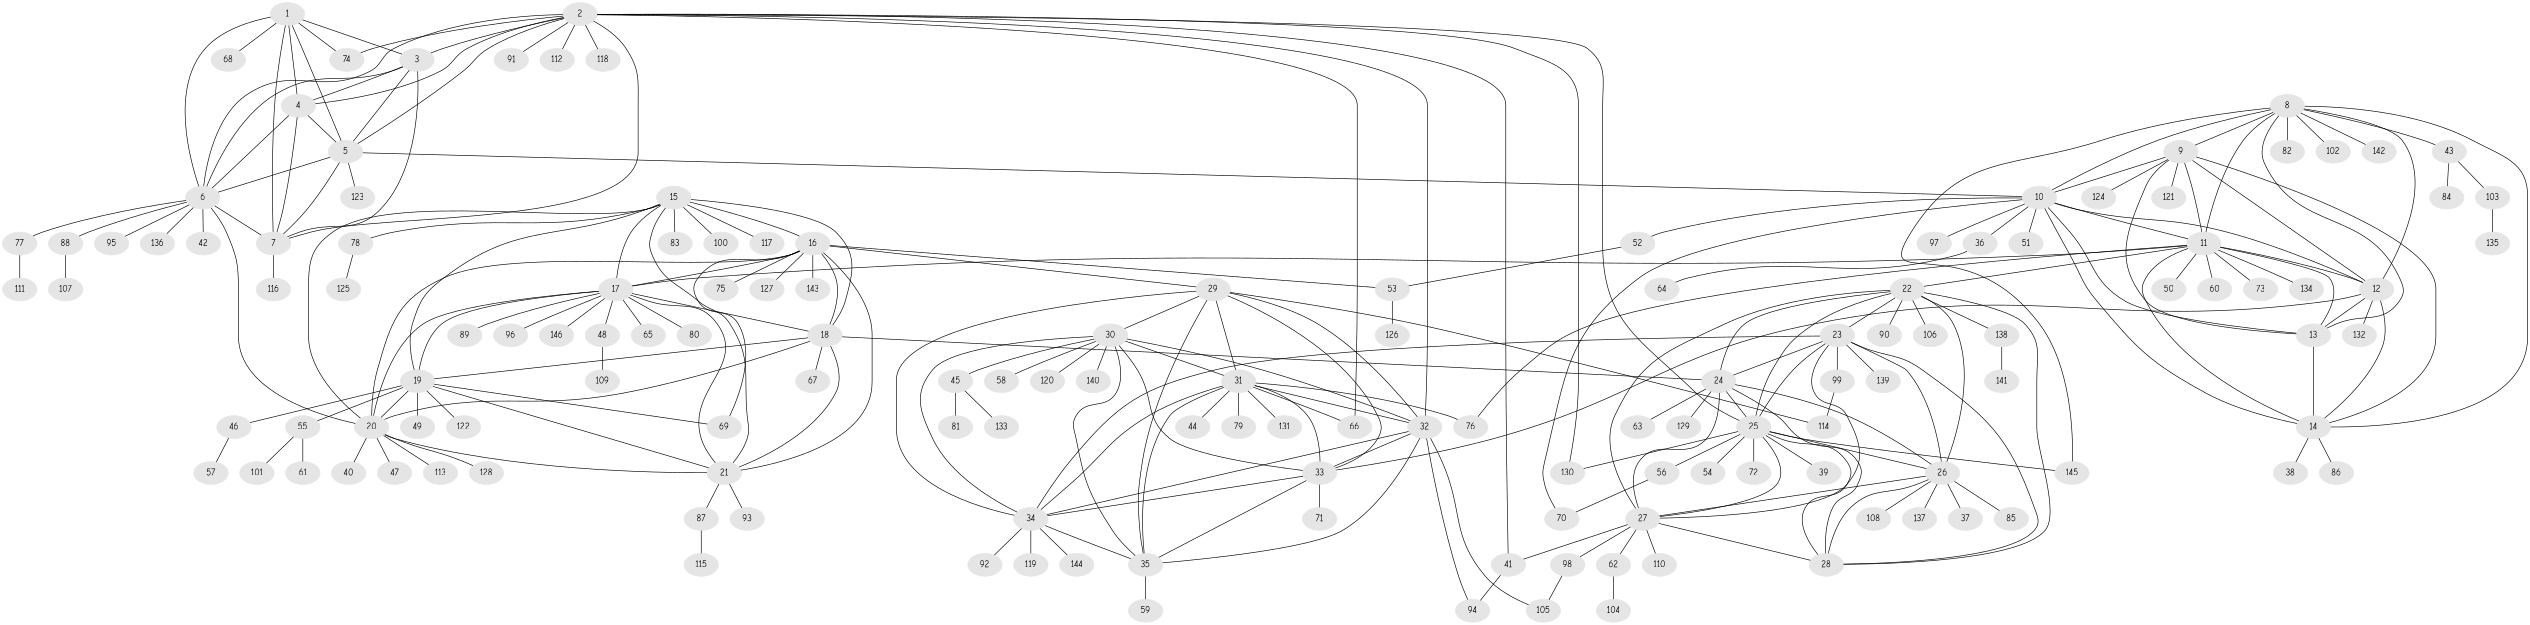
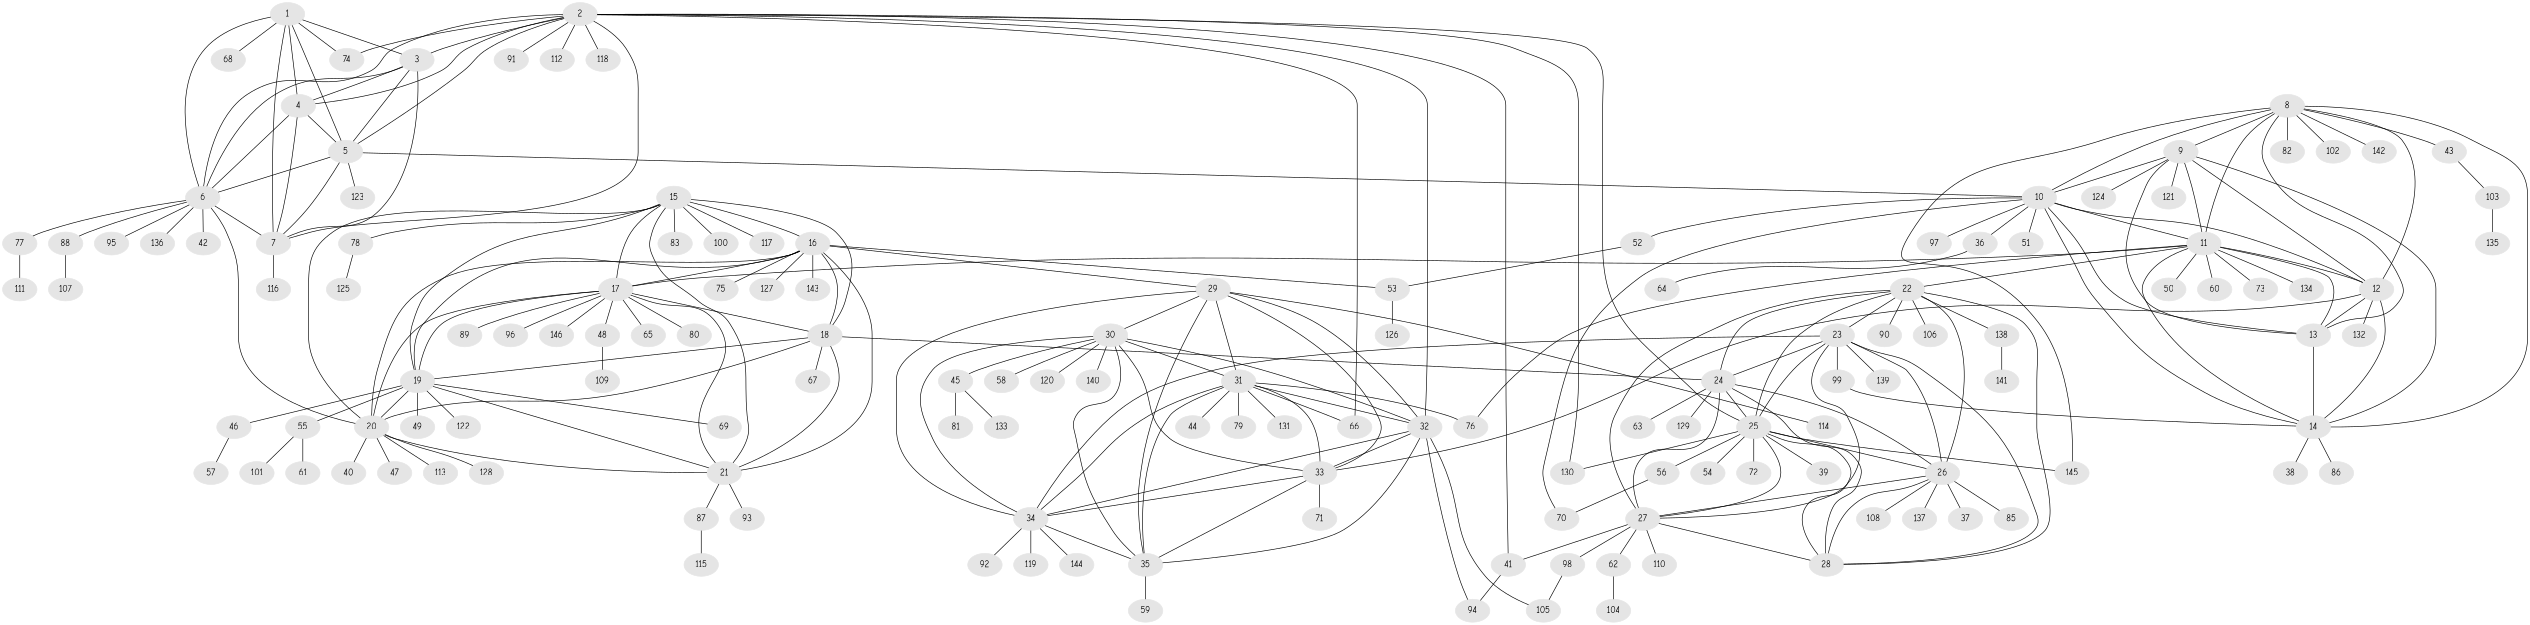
node "84": removed
edge "16" -- "69": now "16" -- "19"
edge "99" -- "114": now "99" -- "14"
